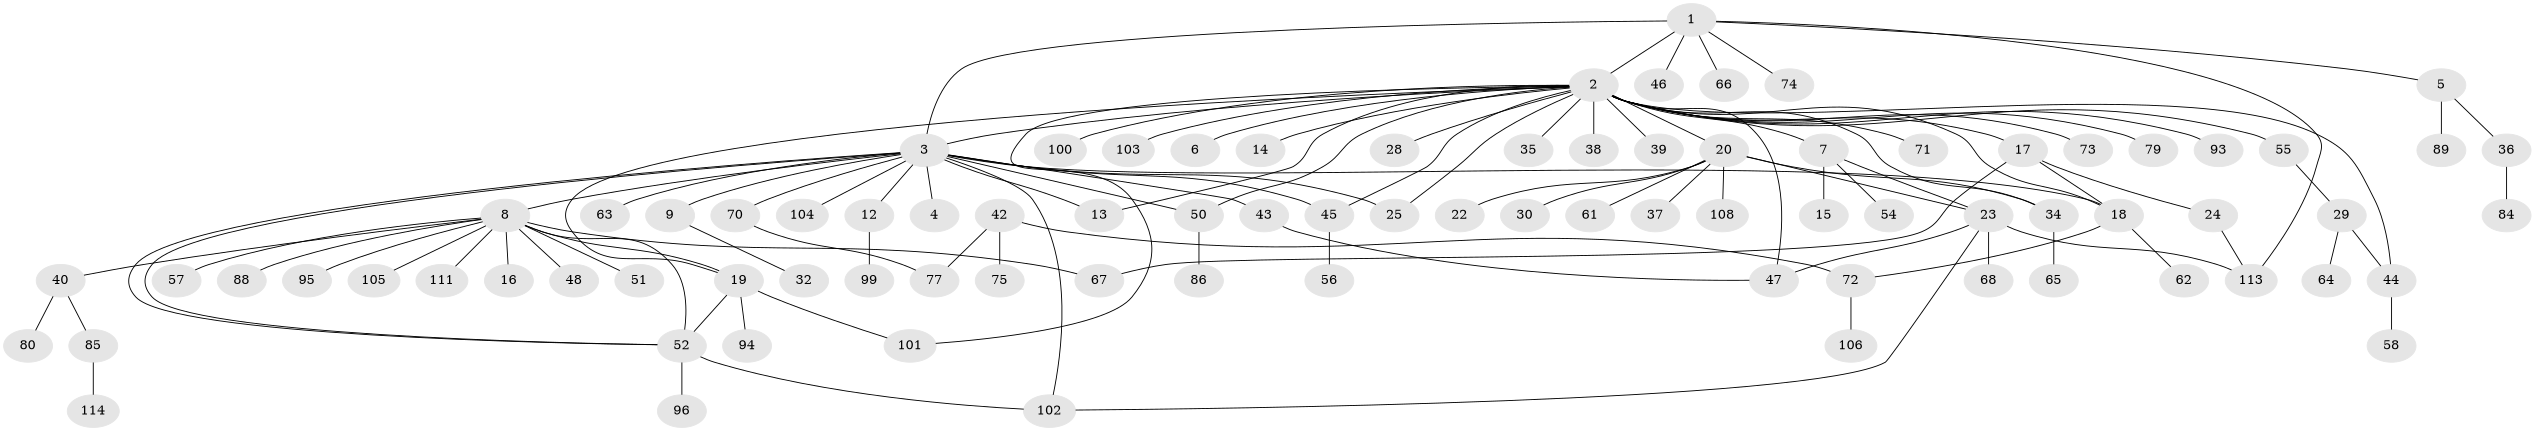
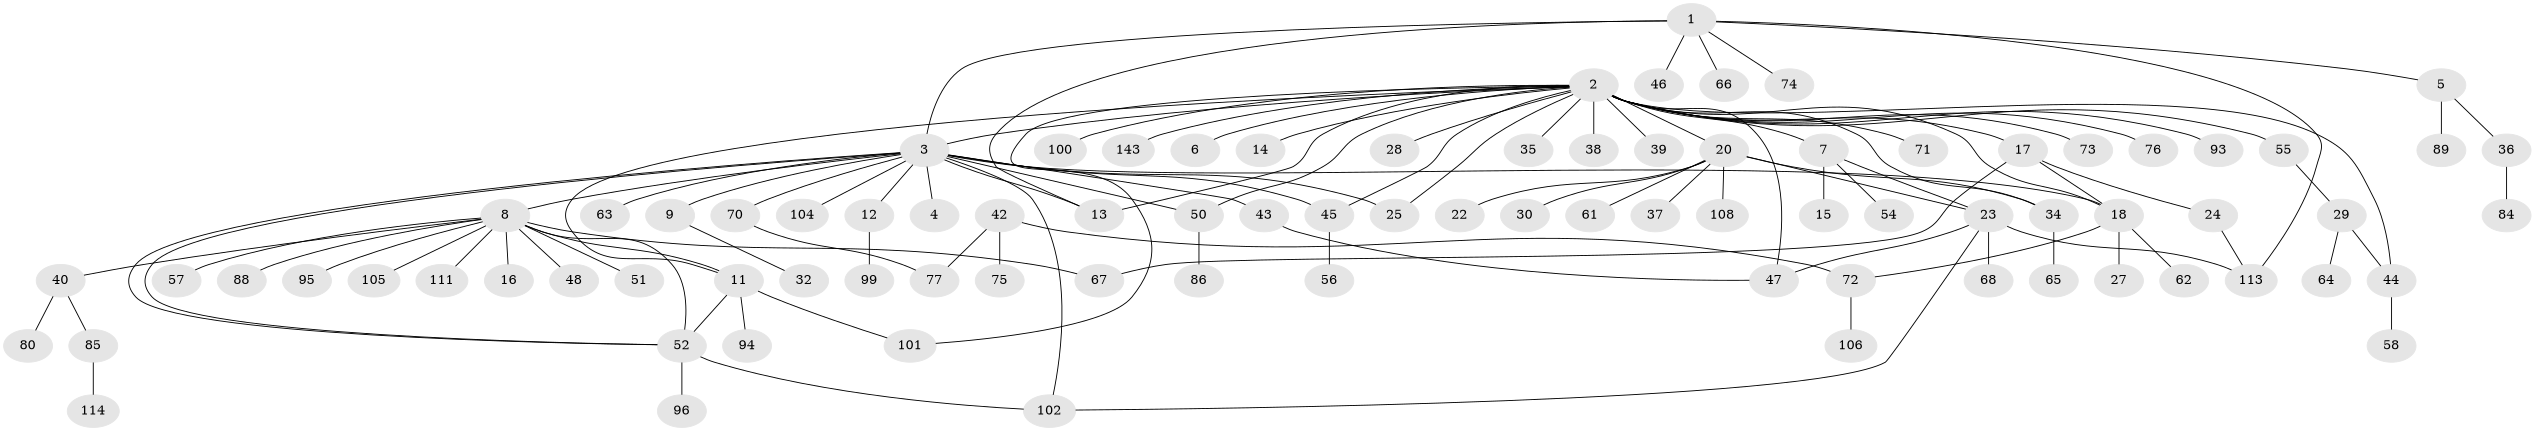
edge "1" -- "2": now "1" -- "13"
node "103": label "103" -> "143"
node "79": label "79" -> "76"
node "19": label "19" -> "11"
node "27": added
